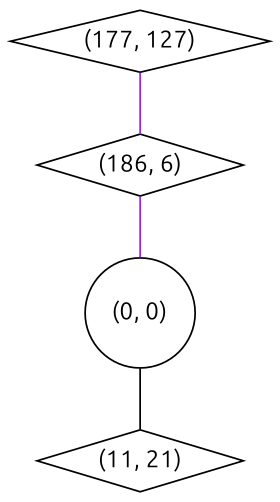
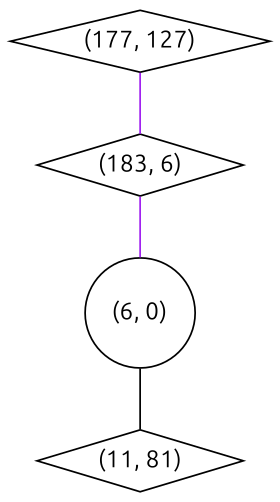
node "(186, 6)": label "(186, 6)" -> "(183, 6)"
node "(0, 0)": label "(0, 0)" -> "(6, 0)"
node "(11, 21)": label "(11, 21)" -> "(11, 81)"
